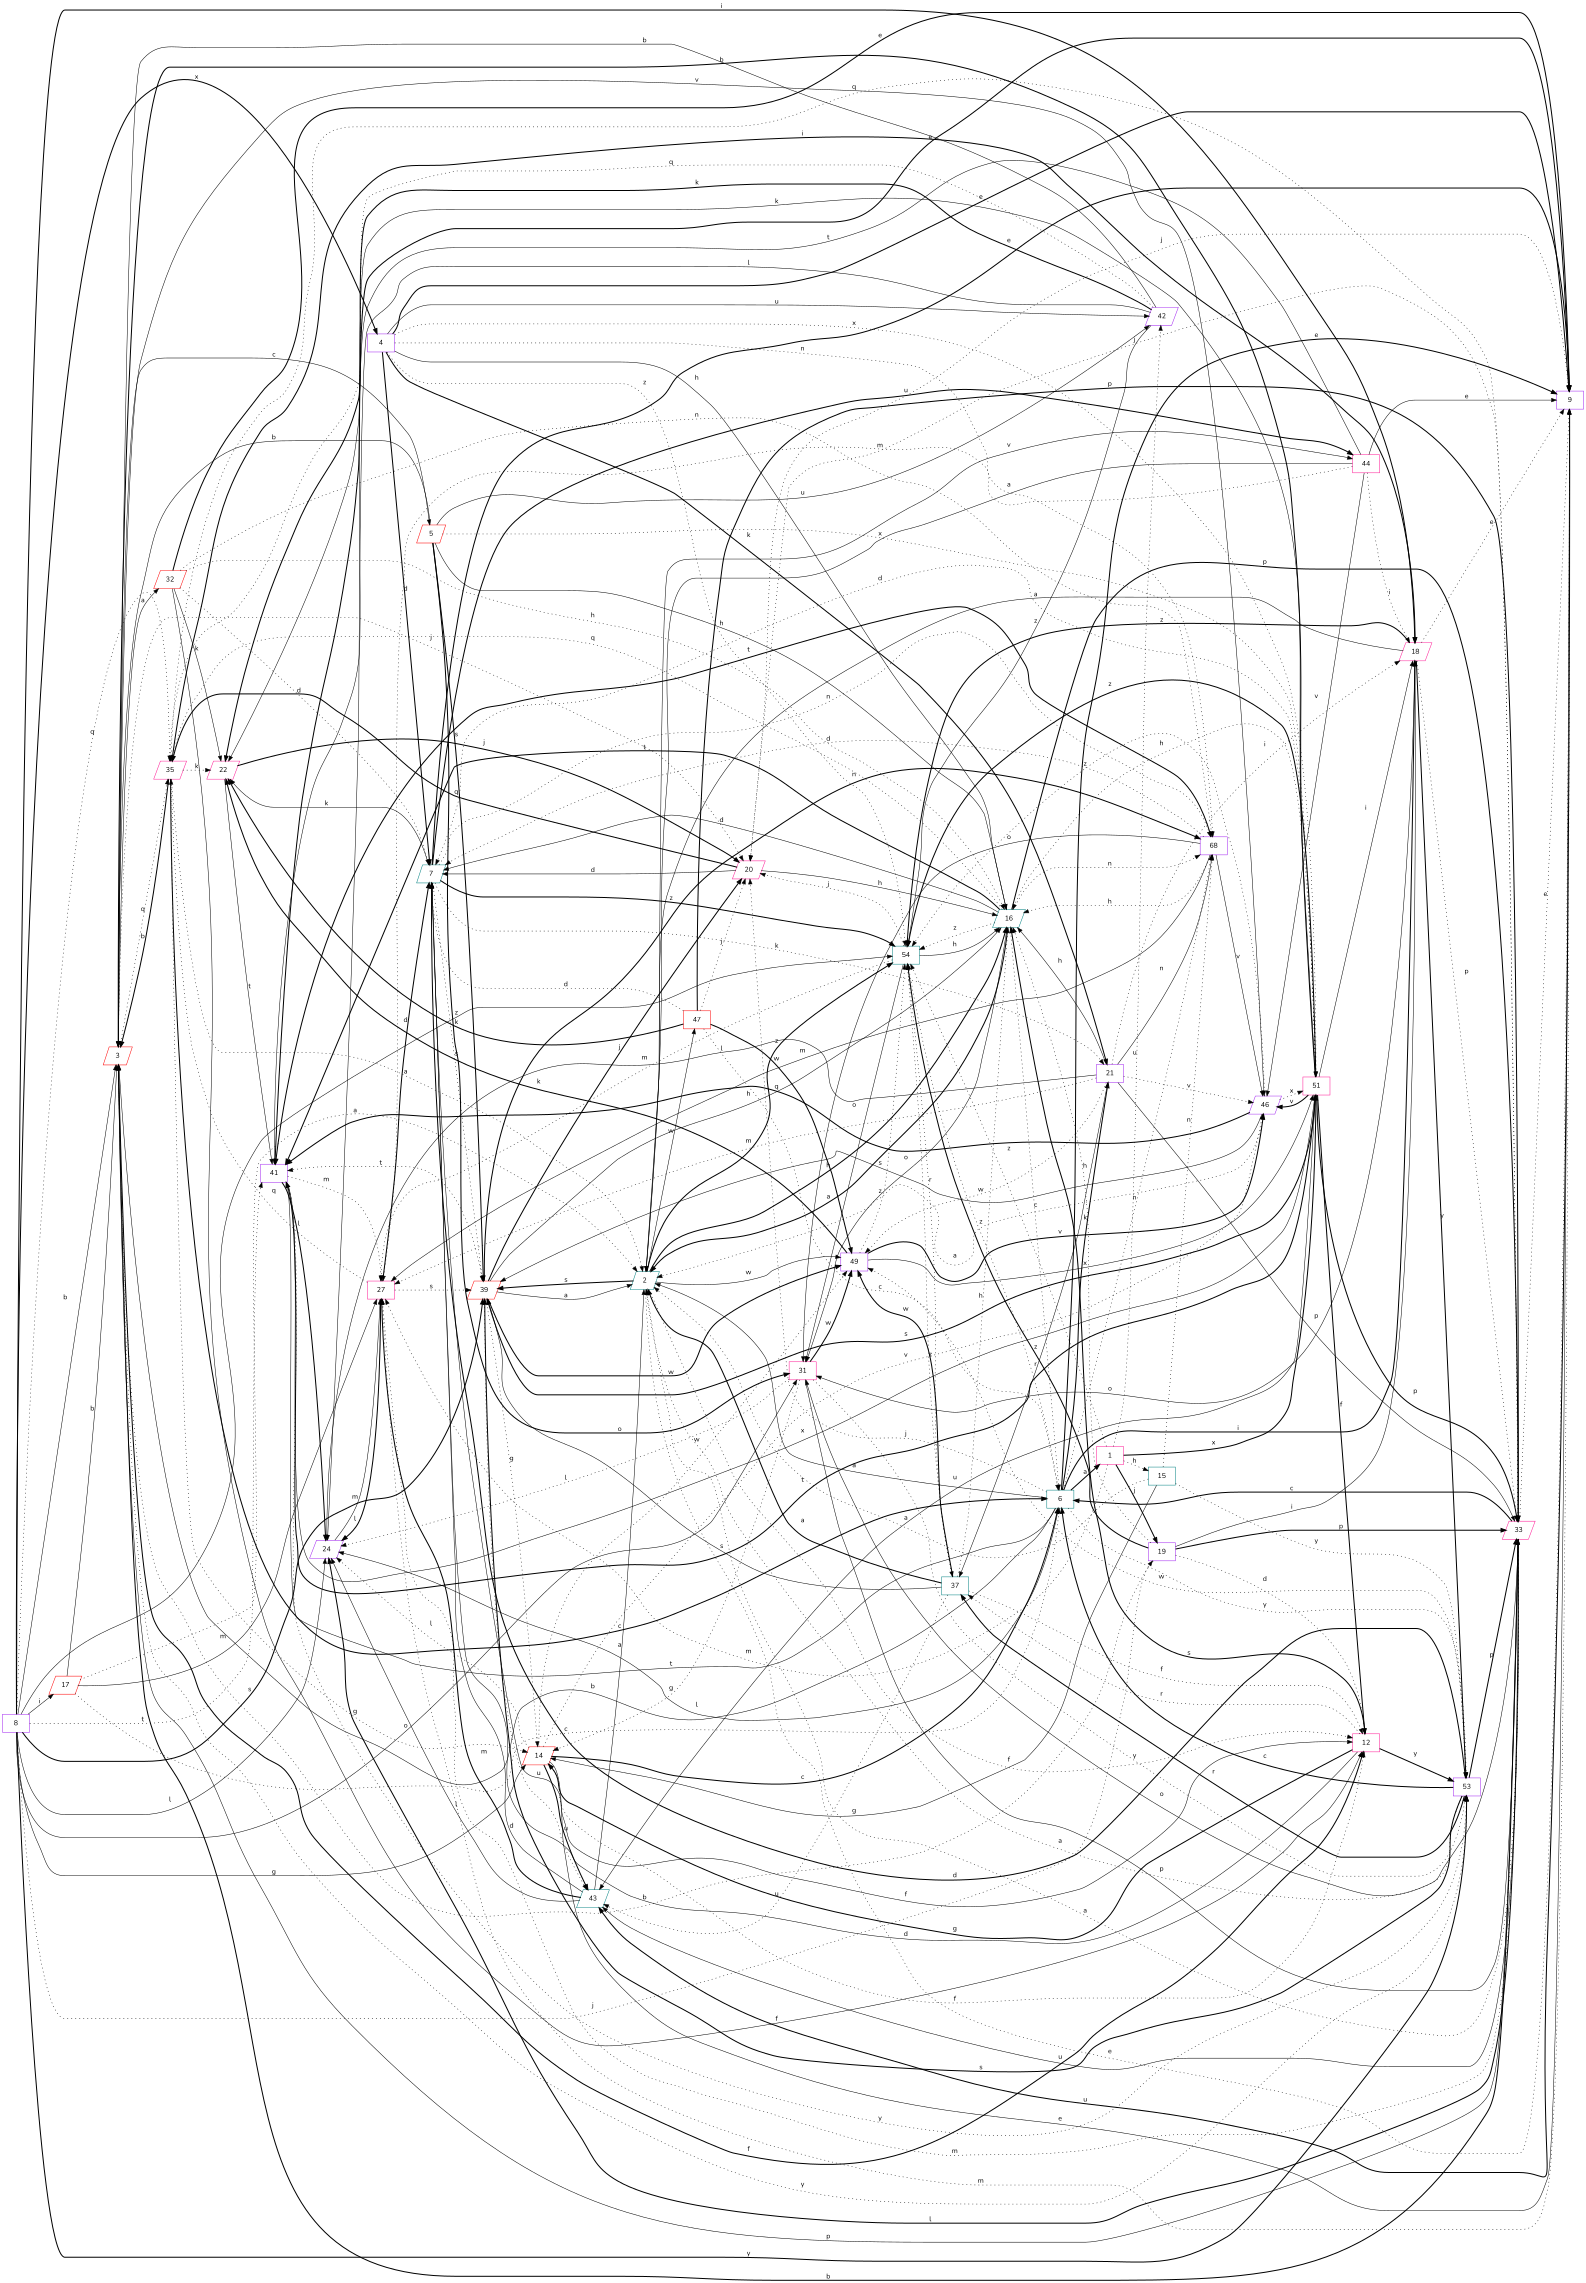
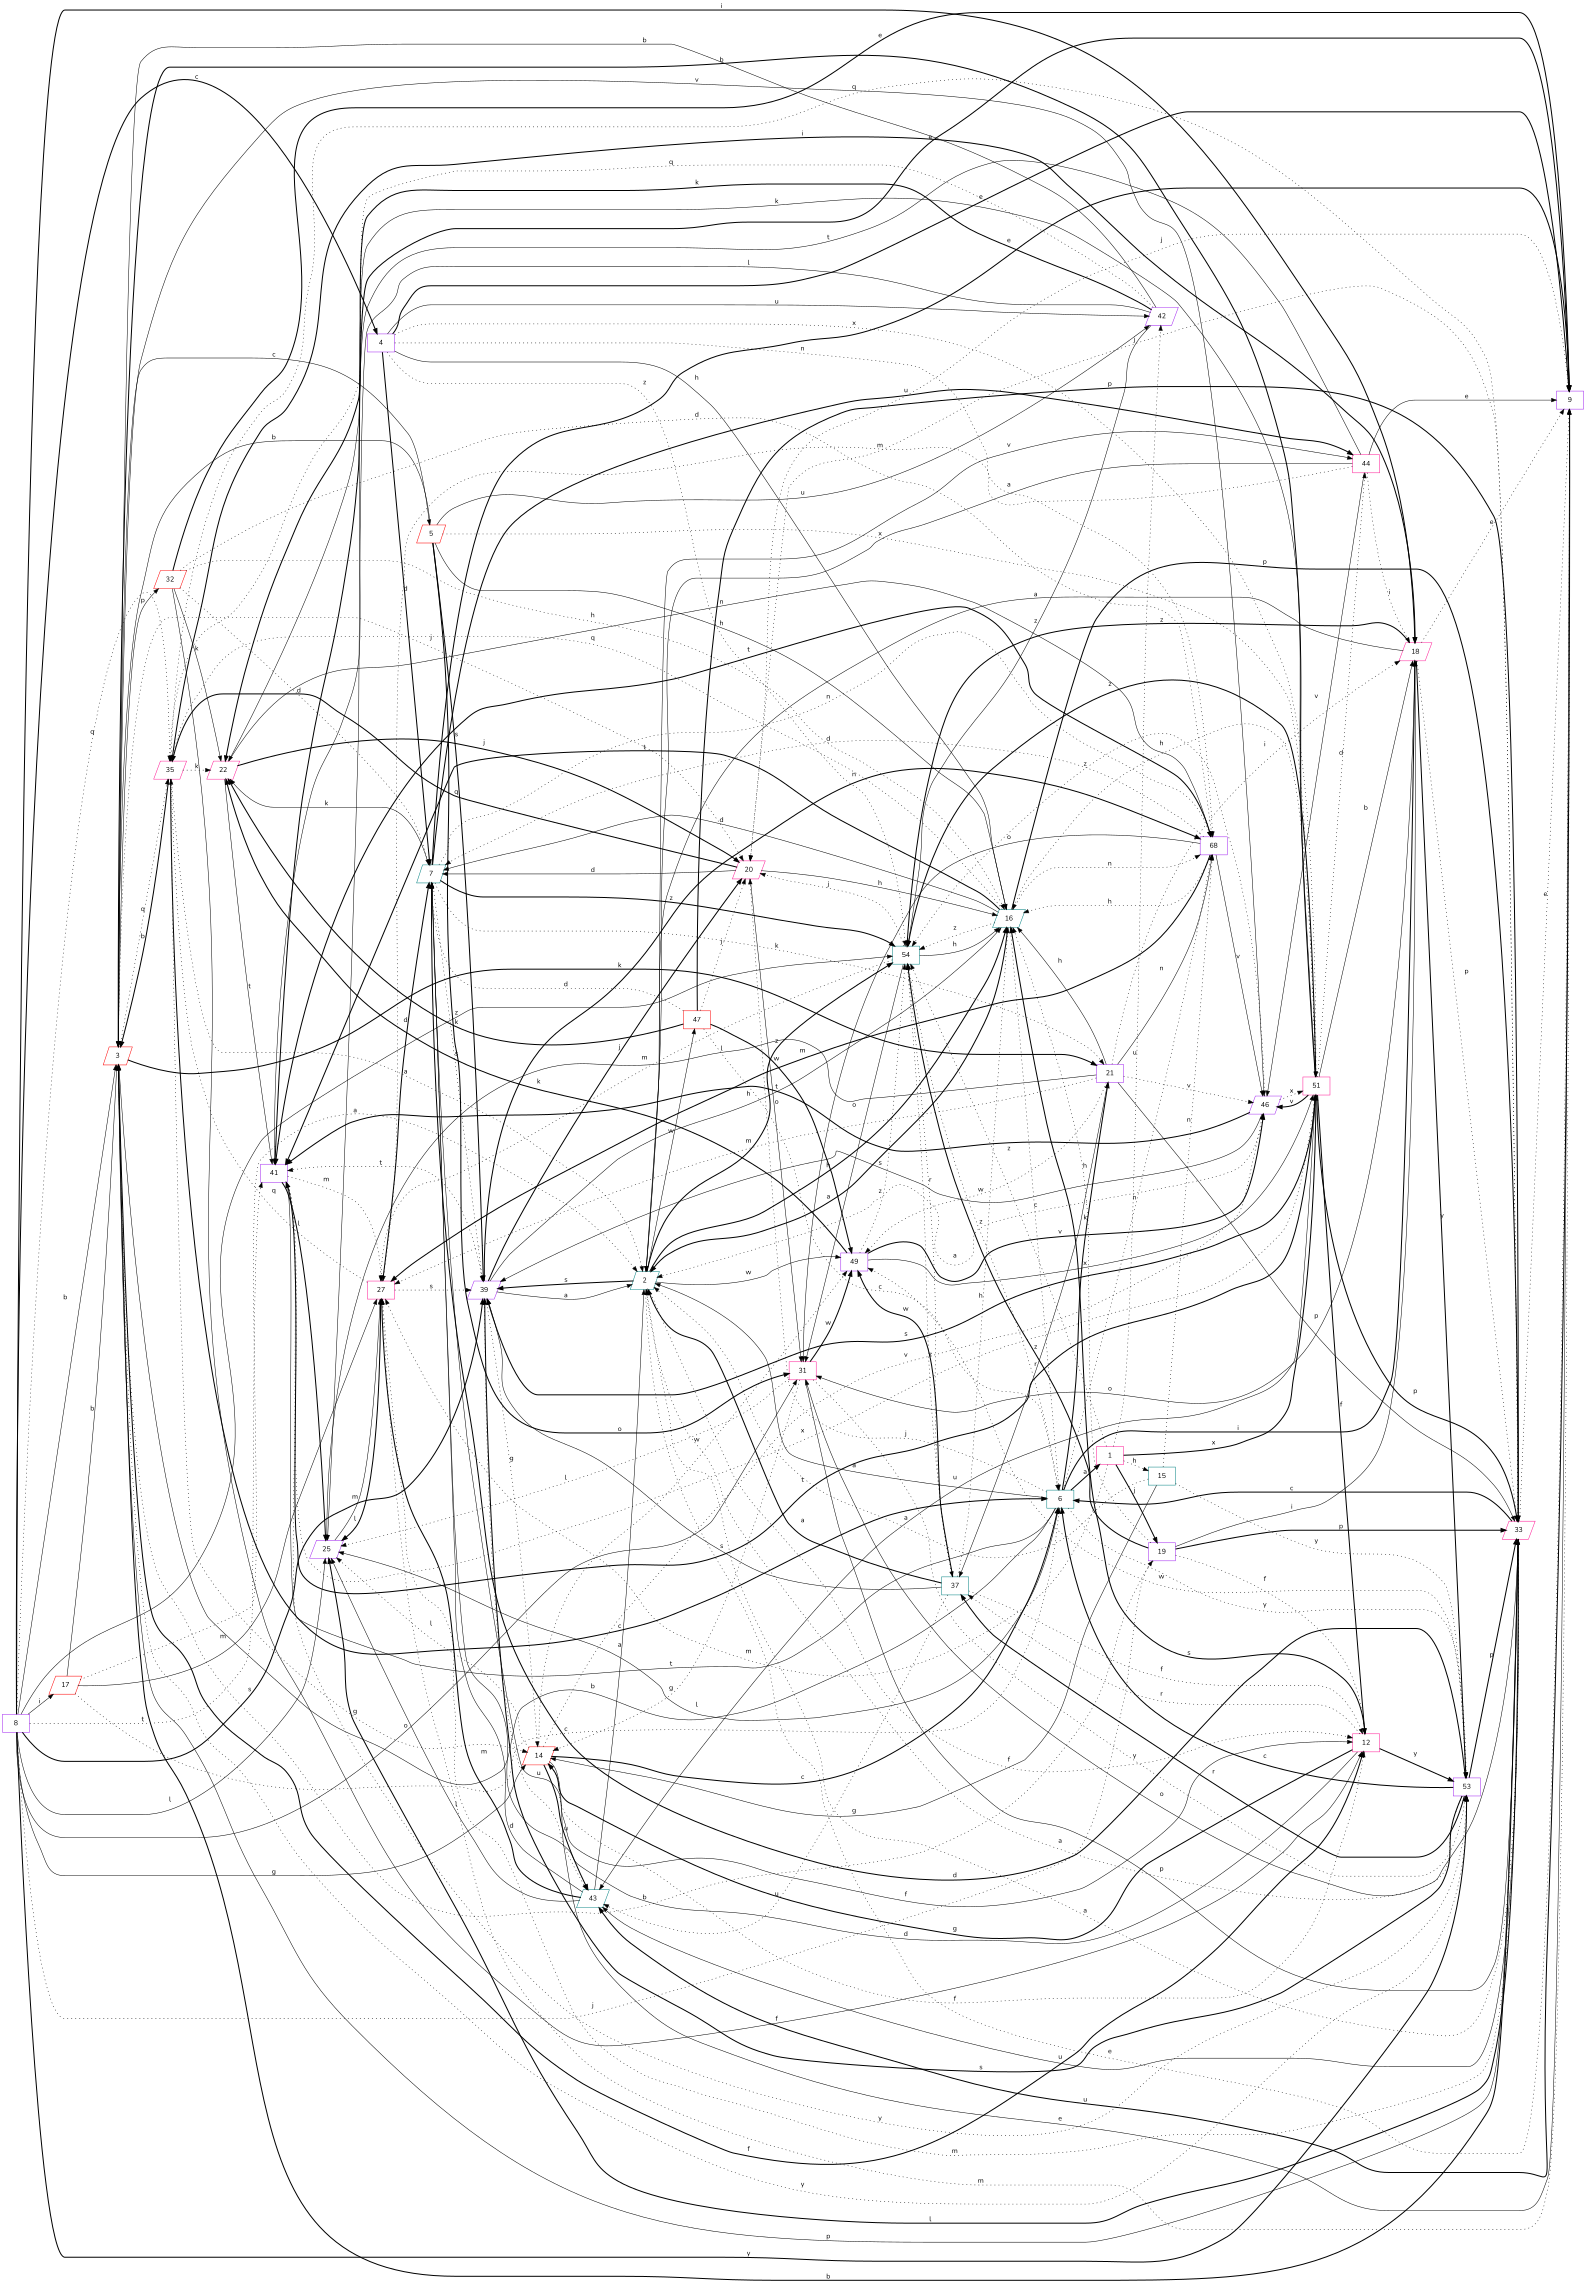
edge "8" -> "4": label "x" -> "c"
edge "32" -> "68": label "n" -> "d"
edge "51" -> "7": now "51" -> "44"
edge "3" -> "32": label "a" -> "p"
edge "22" -> "68": added, label "n"
edge "4" -> "21": now "3" -> "21"
edge "6" -> "9": removed, label "e"
edge "51" -> "18": label "i" -> "b"
edge "68" -> "27": style solid -> bold
edge "46" -> "41": label "q" -> "t"
edge "16" -> "31": now "20" -> "31"
node "39": color red -> purple
edge "39" -> "49": removed, label "w"
edge "41" -> "51": style solid -> dotted
node "24": label "24" -> "25"
edge "19" -> "12": label "d" -> "f"
